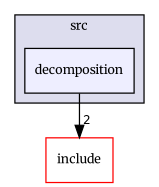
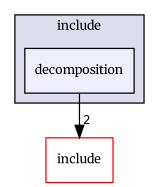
cluster "src": label "src" -> "include"
